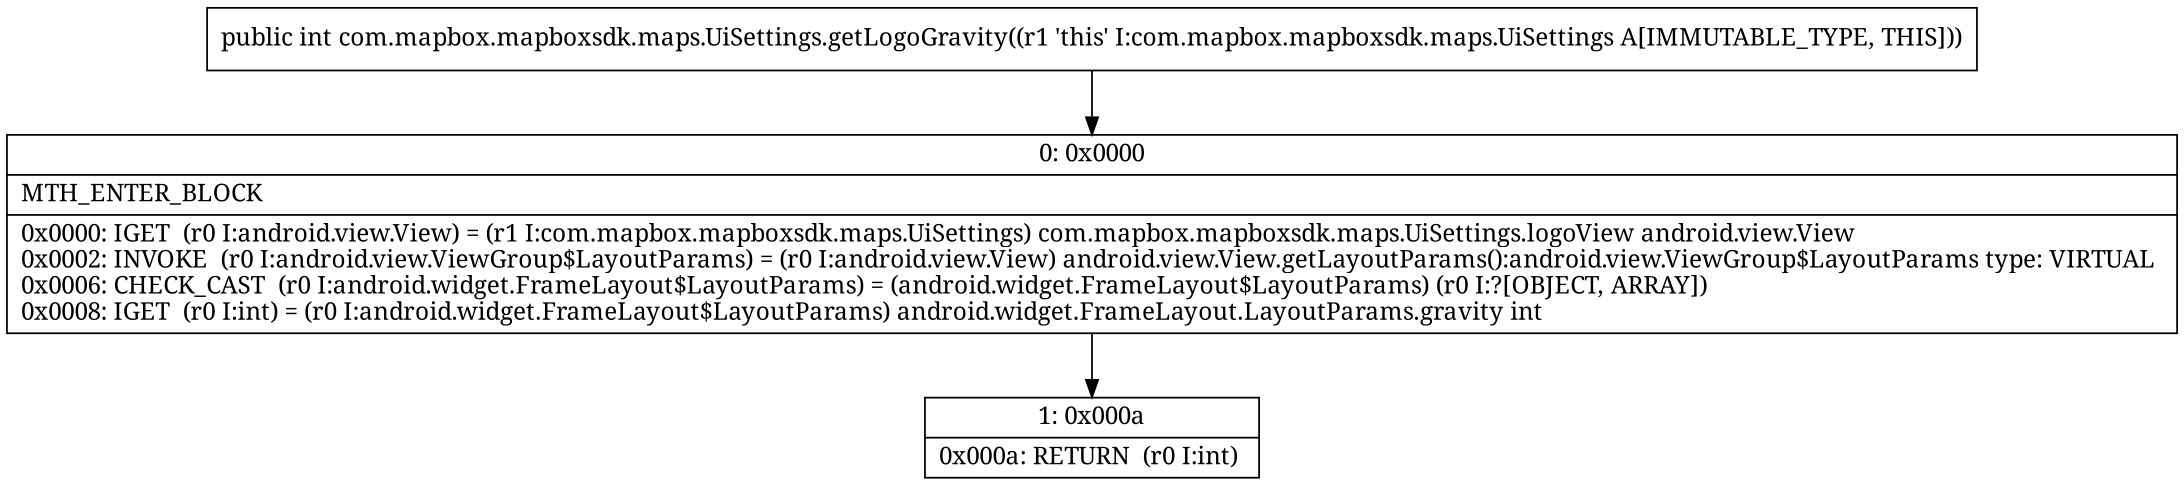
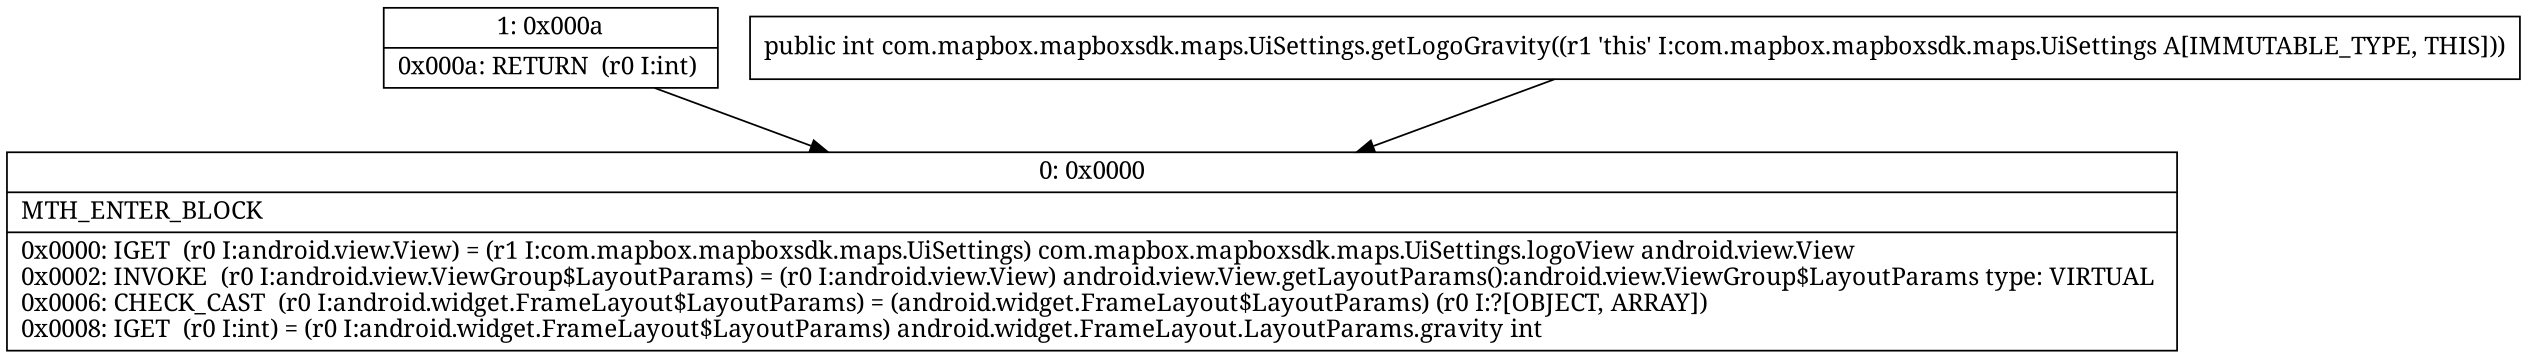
edge "0: 0x0000" -> "1: 0x000a": reversed
